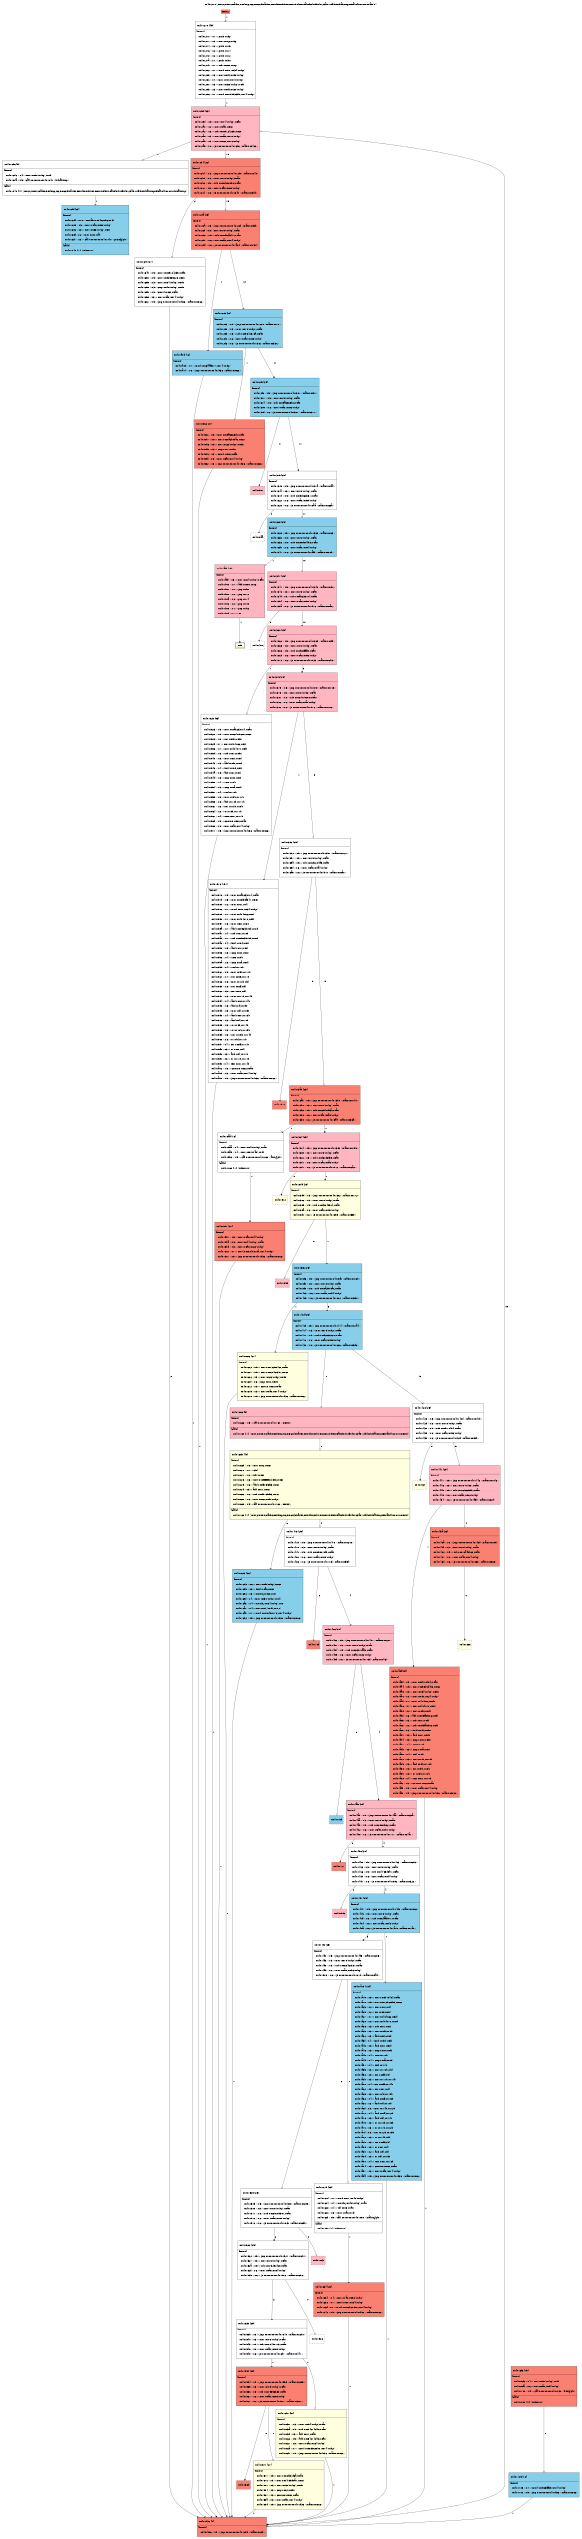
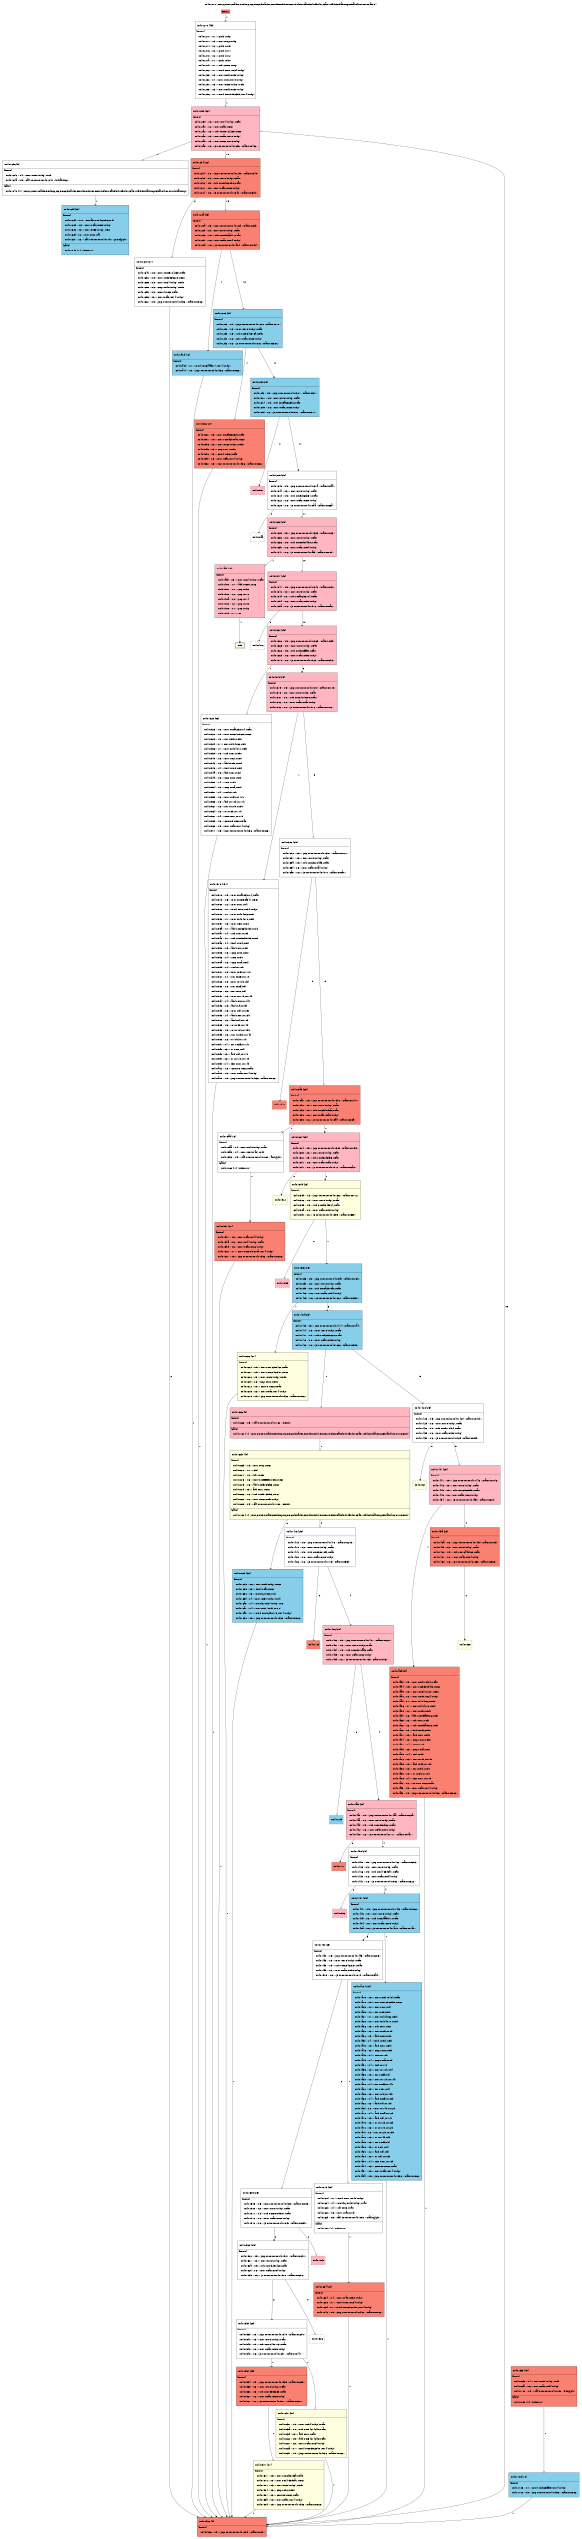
node "0x40132e [25]": fillcolor skyblue -> lightpink
node "0x40156d": removed
